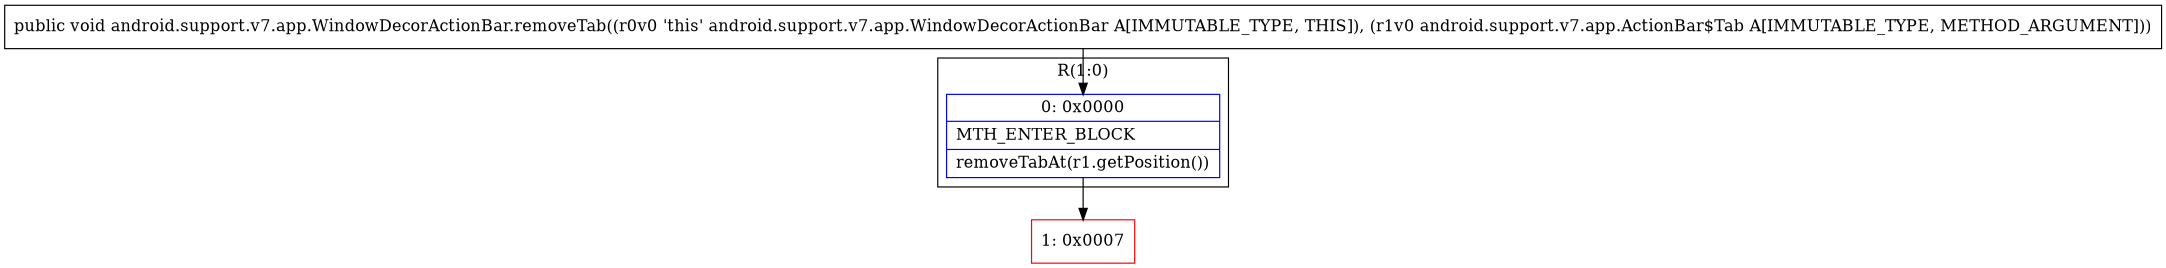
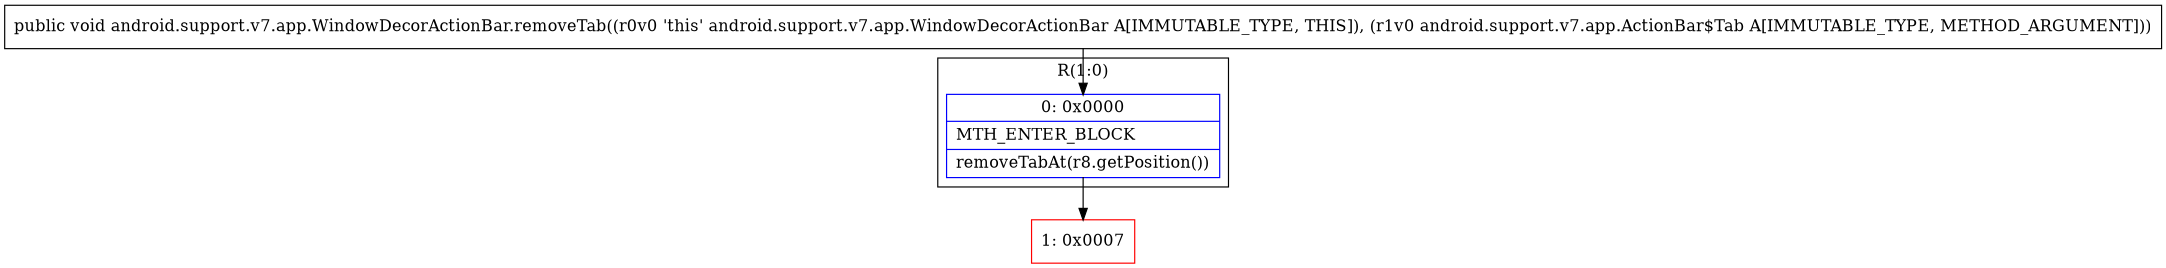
node "0: 0x0000": text "removeTabAt(r1.getPosition())" -> "removeTabAt(r8.getPosition())"
